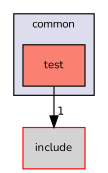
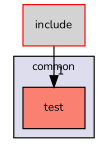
edge "test" -> "include": reversed
